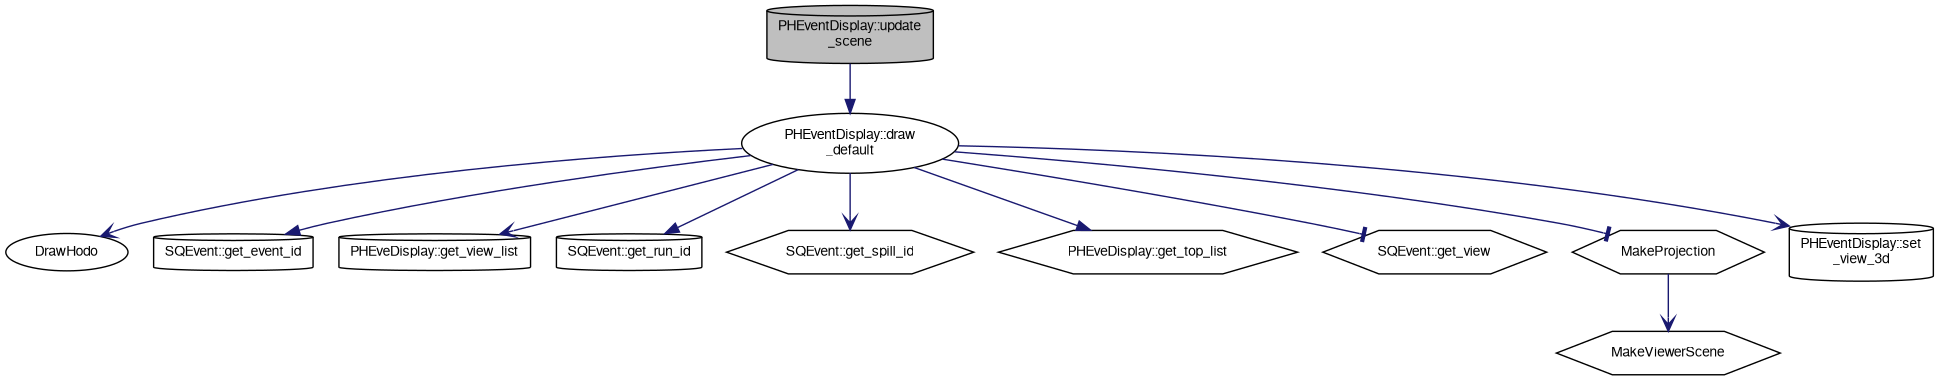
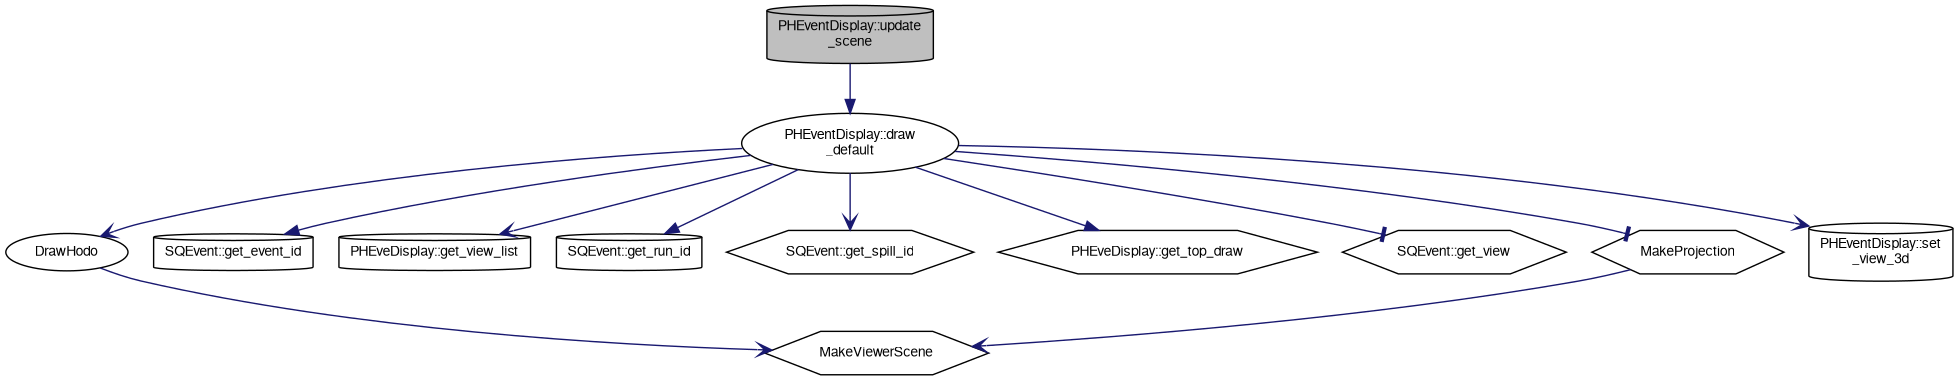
node "PHEveDisplay::get_top_list": label "PHEveDisplay::get_top_list" -> "PHEveDisplay::get_top_draw"
edge "DrawHodo" -> "MakeViewerScene": added
